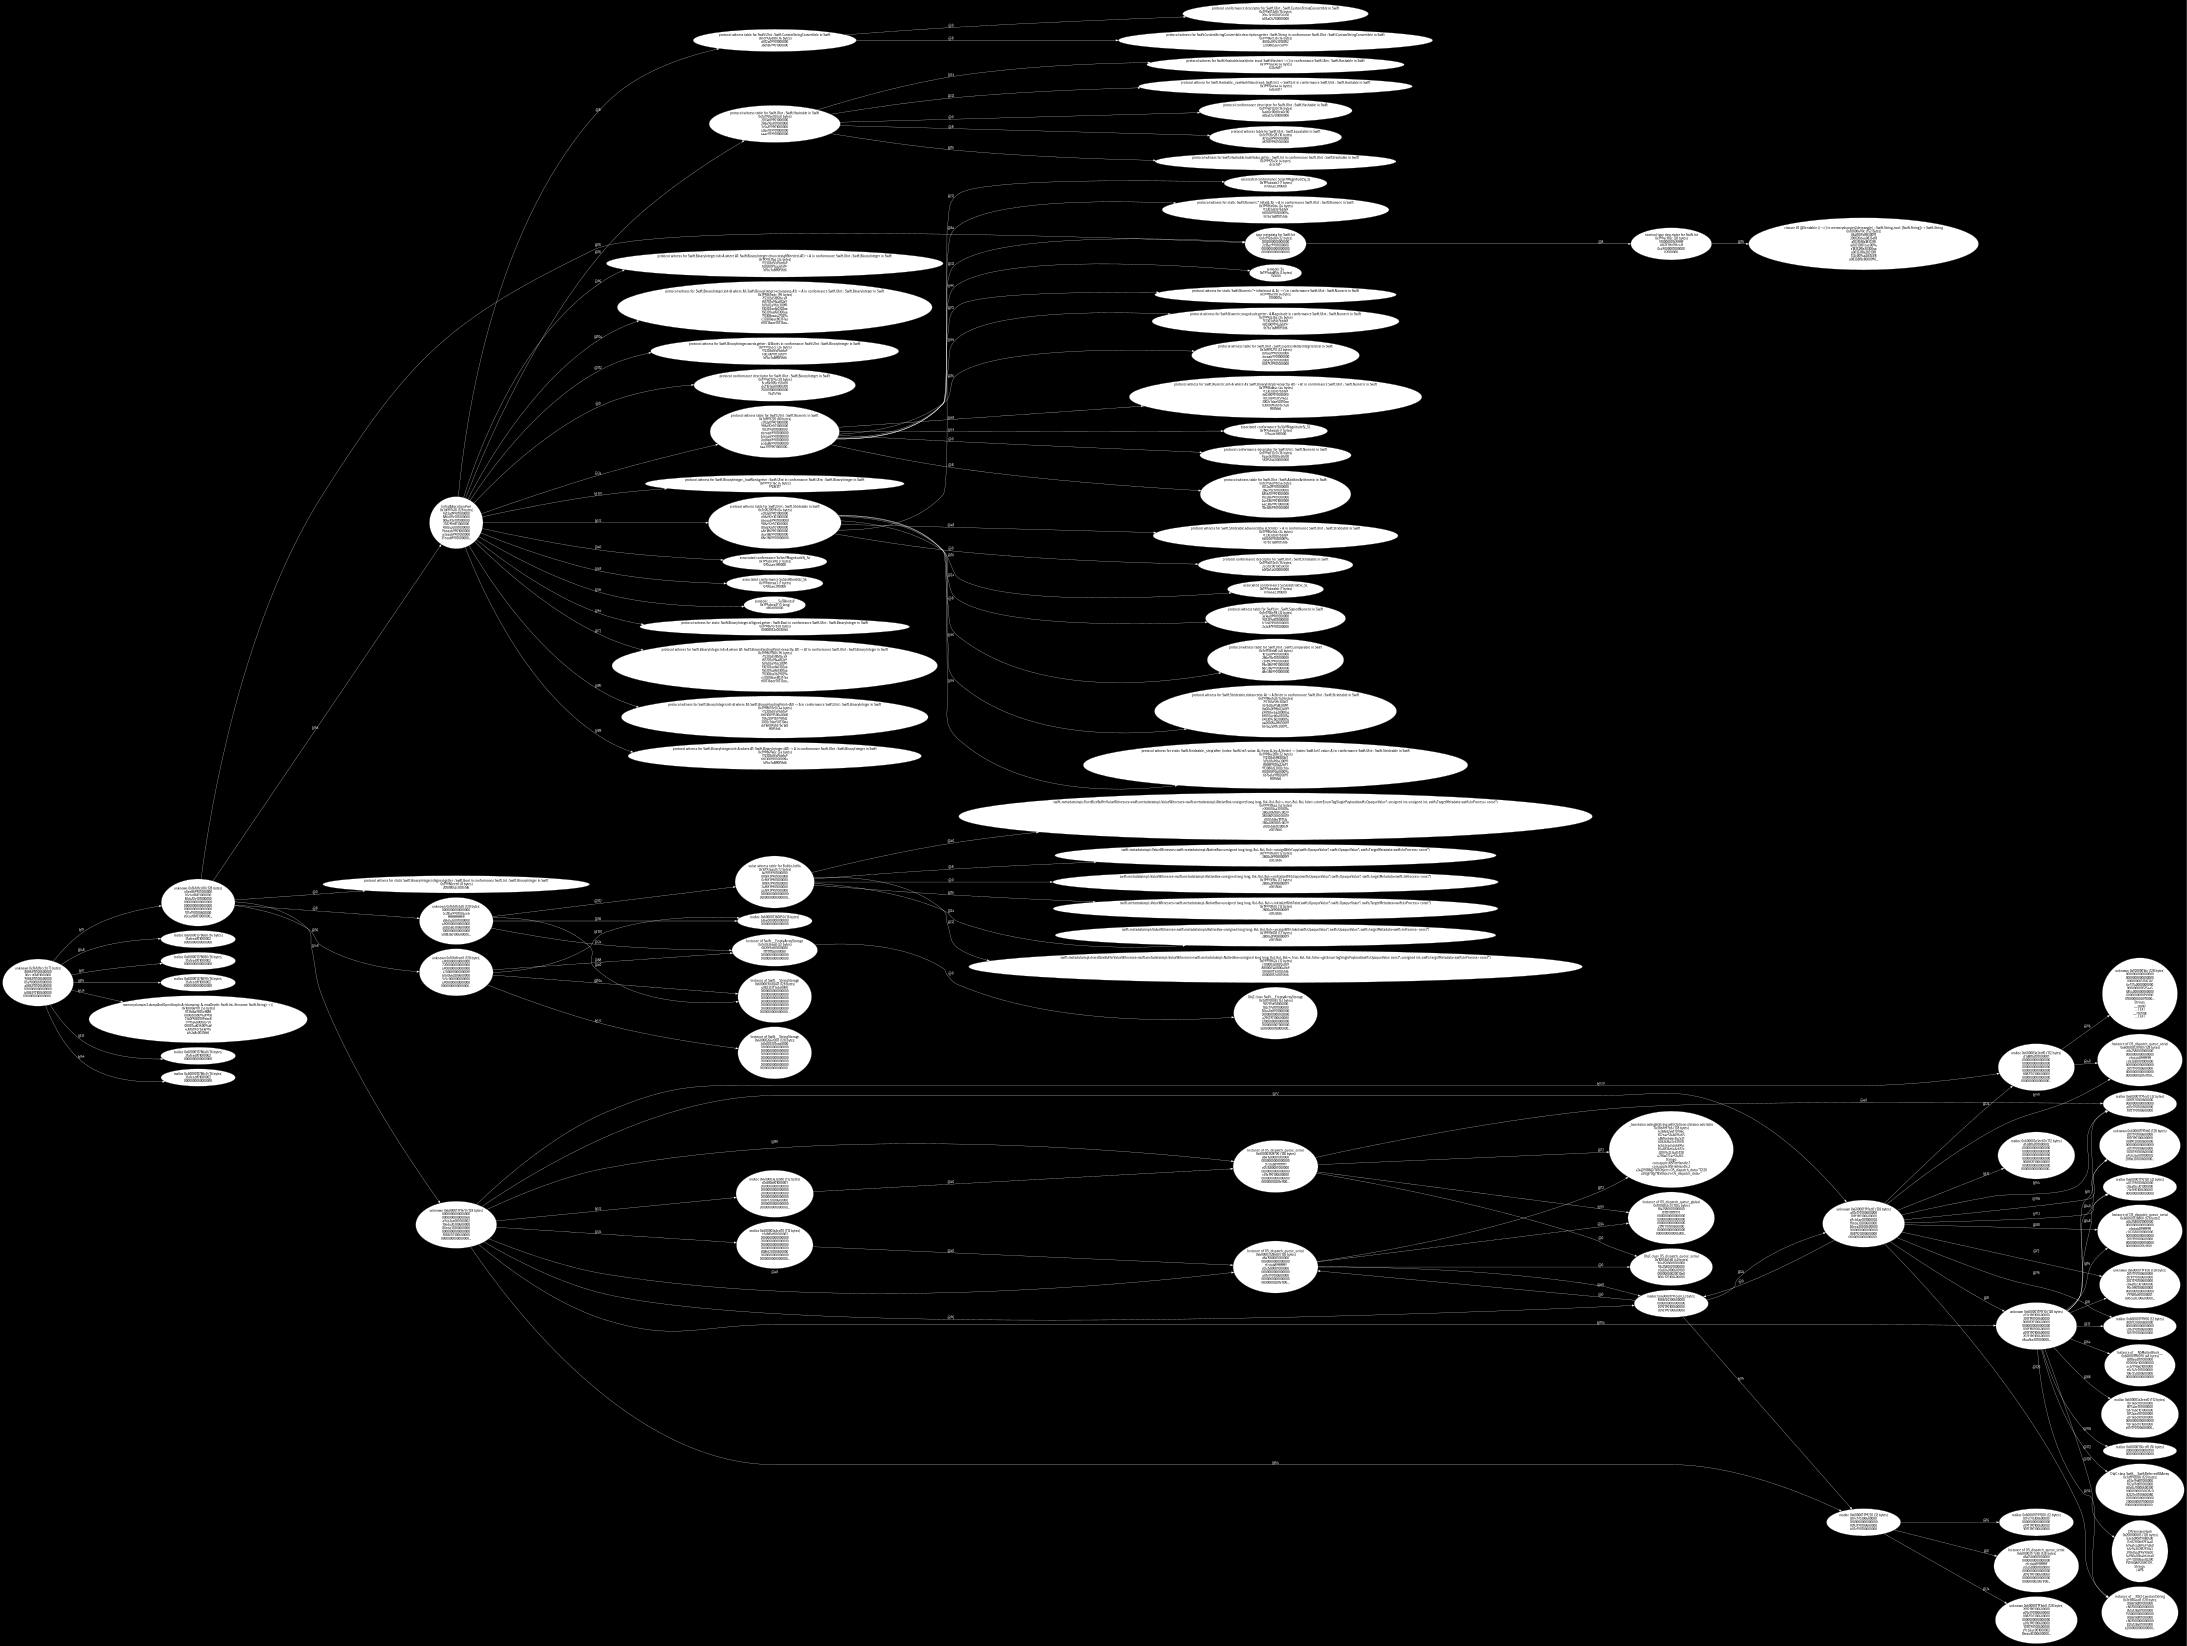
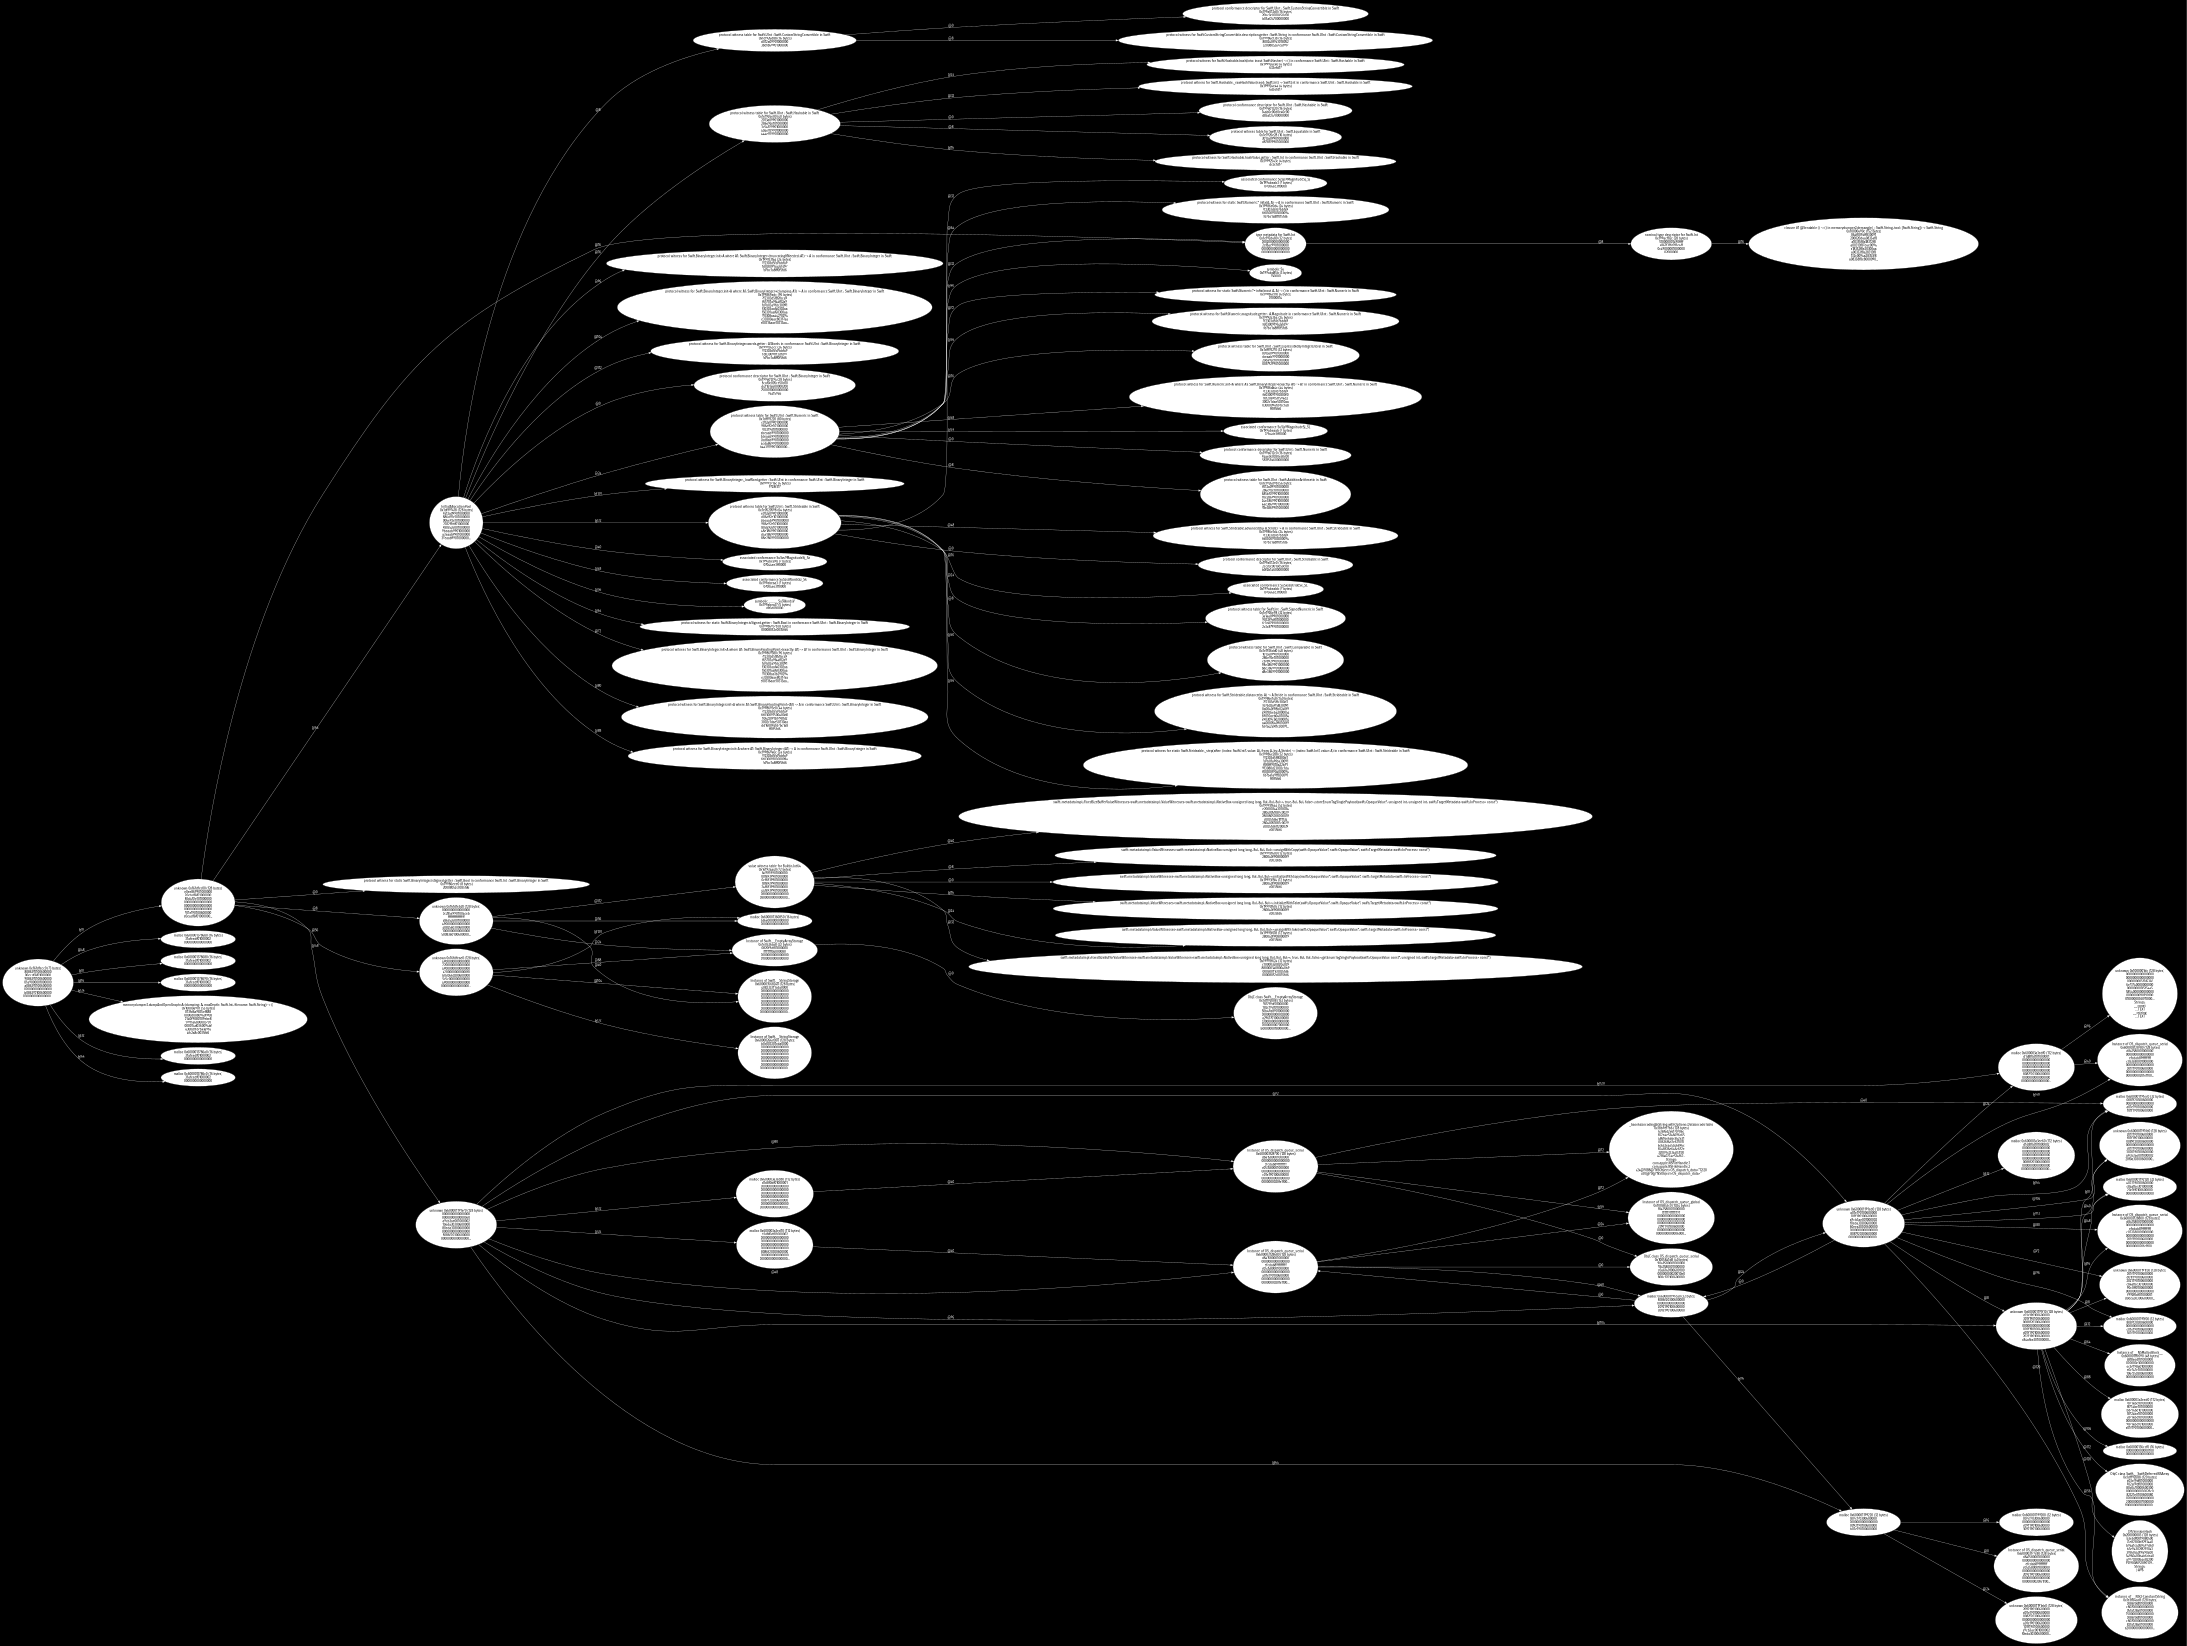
node "symbolic _____ Su5WordsV 0x199abea37 (5 long) d90d010000": label "symbolic _____ Su5WordsV 0x199abea37 (5 long) d90d010000" -> "symbolic _____ Su5WordsV 0x199abea37 (5 bytes) d90d010000"
